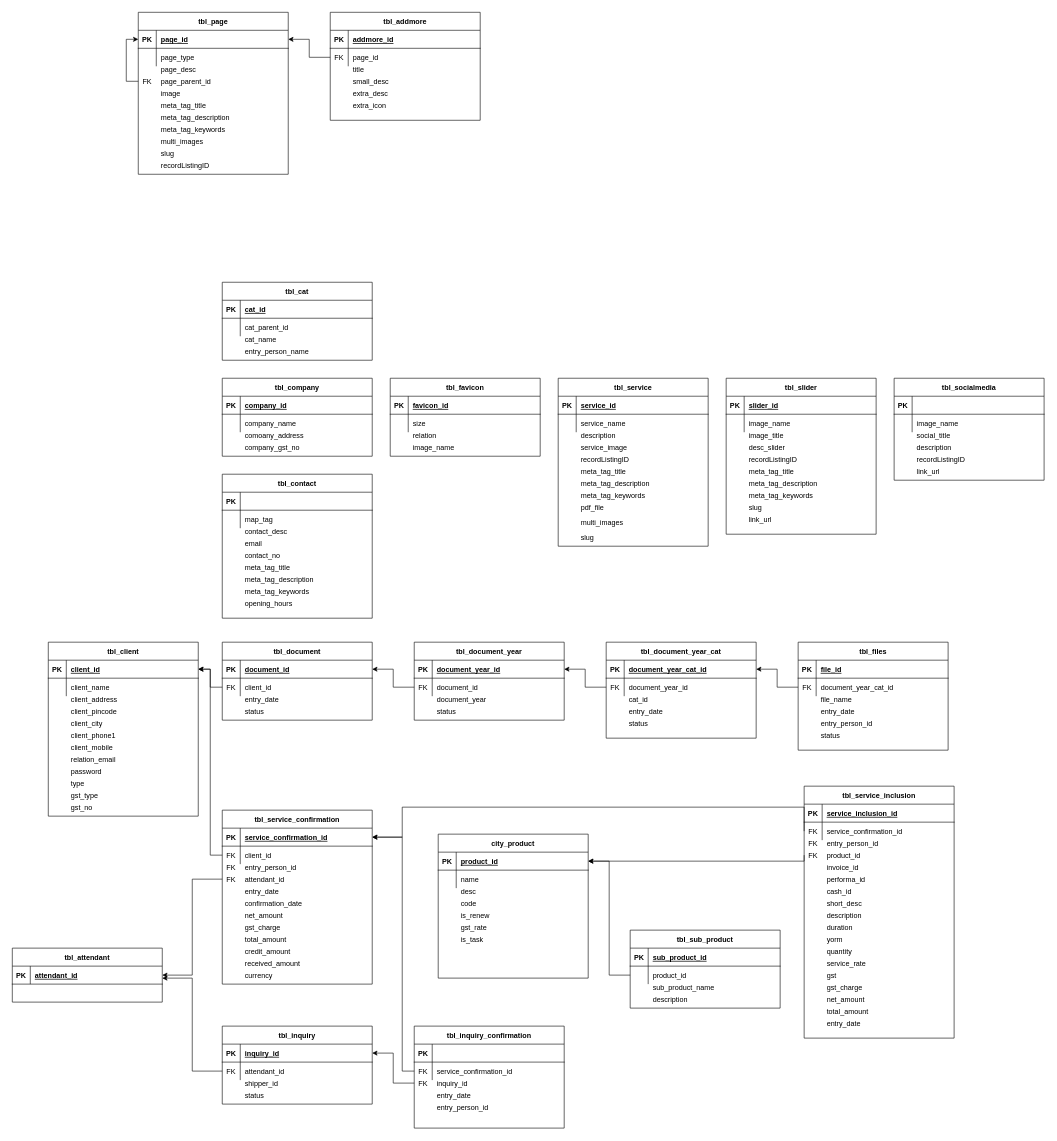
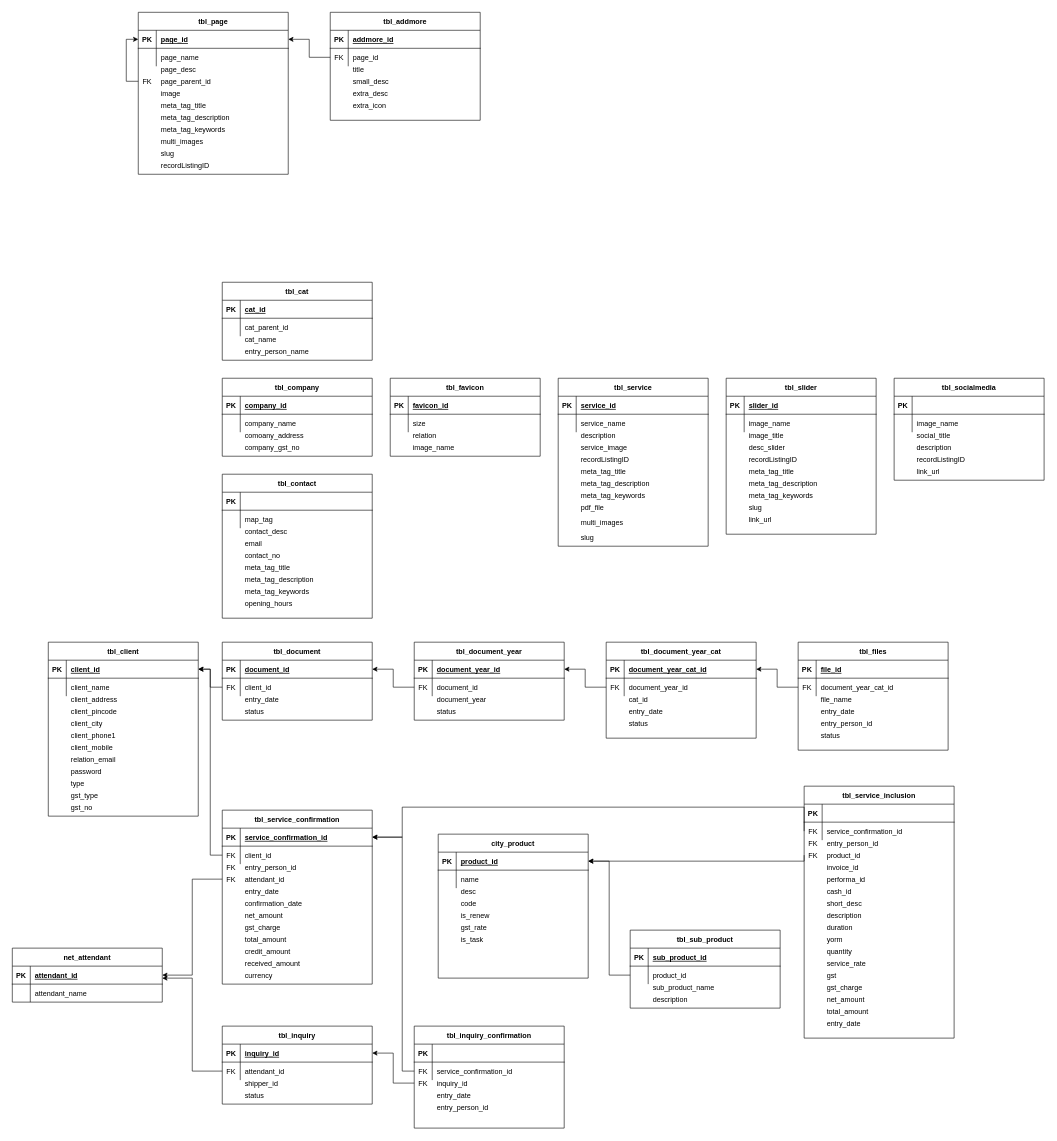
node "page_type": label "page_type" -> "page_name"
node "service_inclusion_id": removed
node "tbl_attendant": label "tbl_attendant" -> "net_attendant"
node "attendant_name": added
